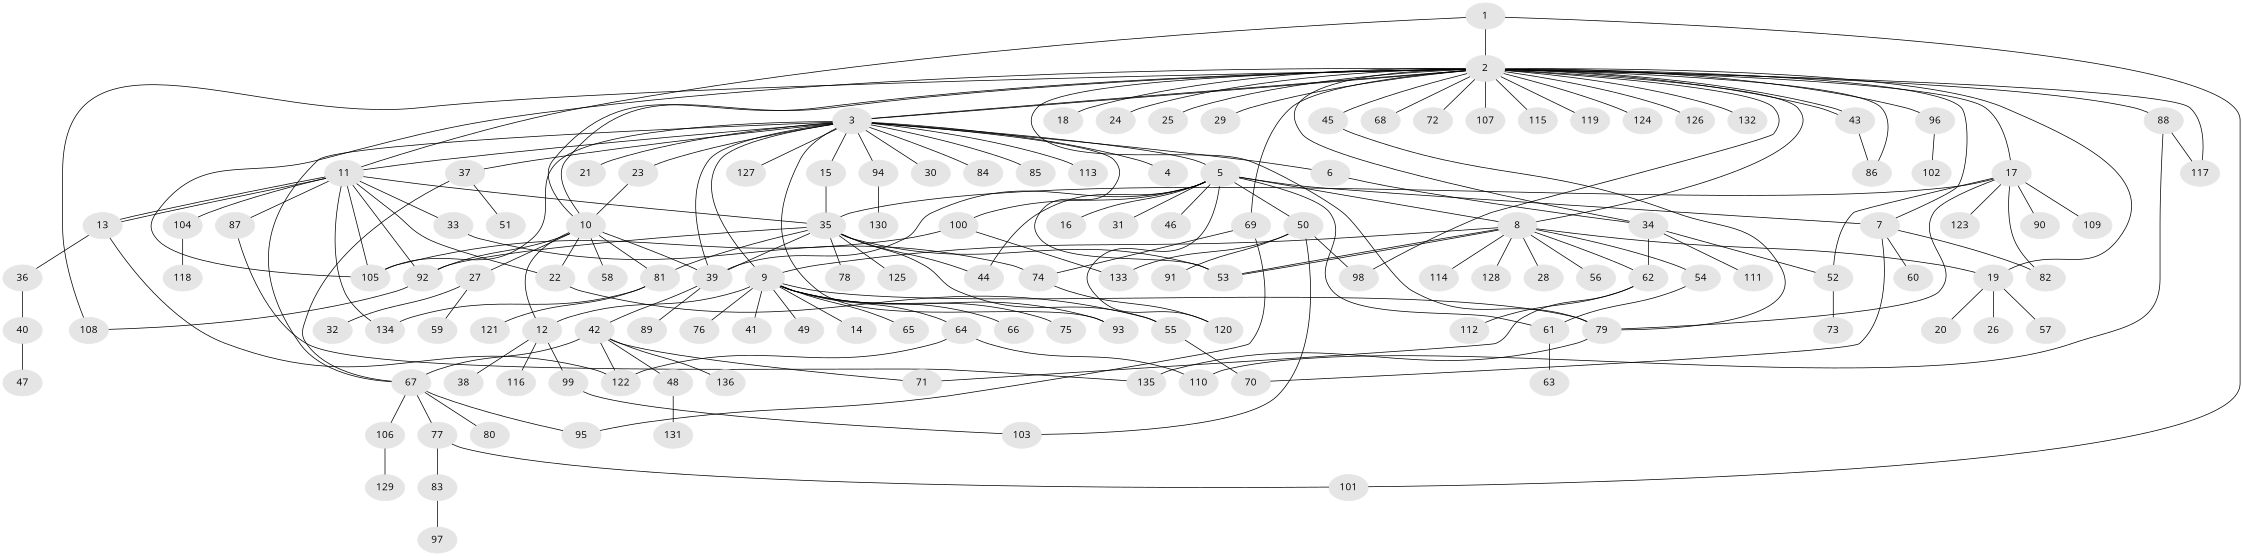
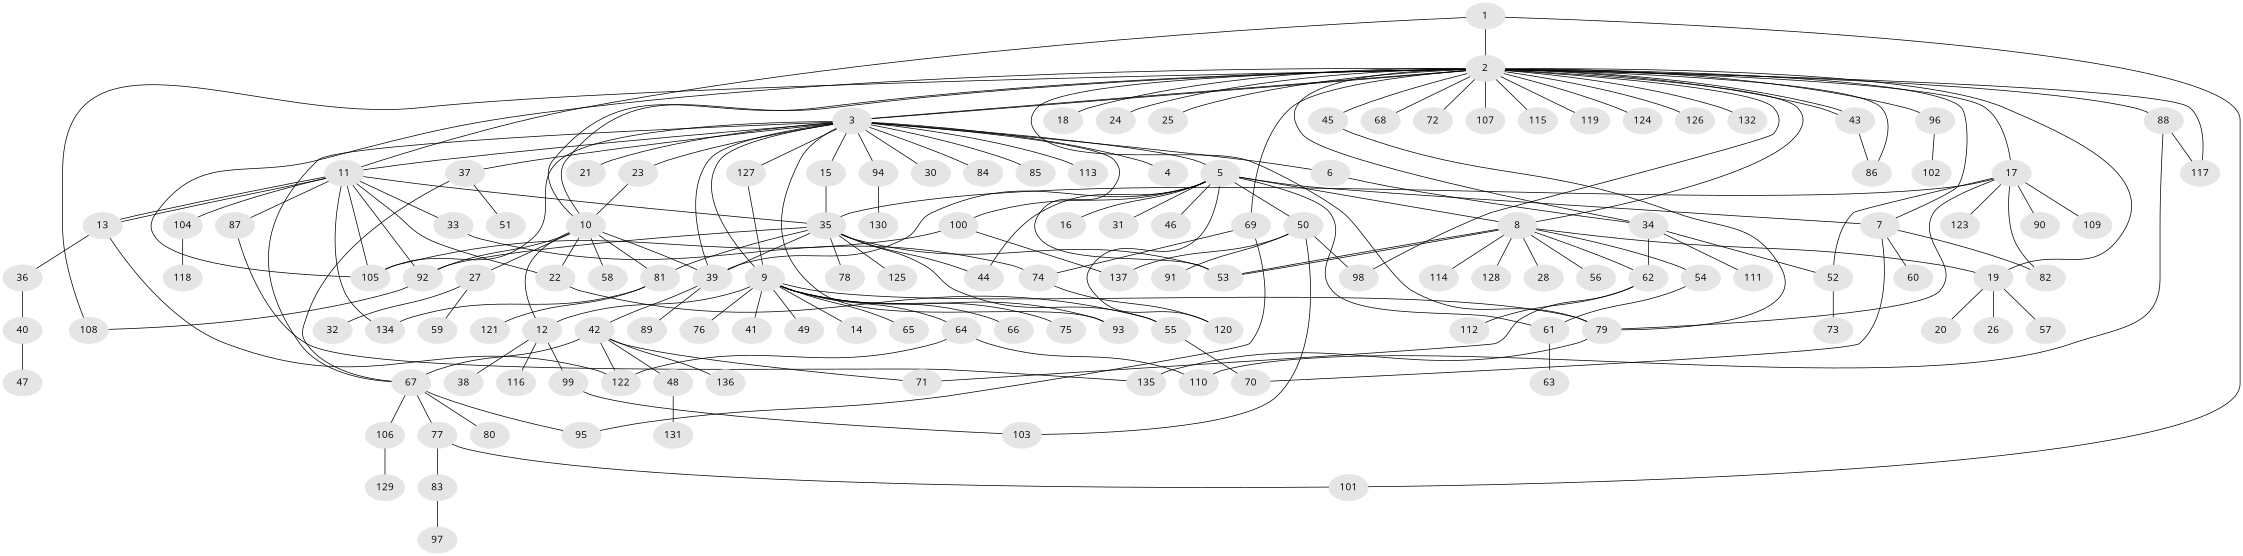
node "29": removed
edge "8" -- "9": now "127" -- "9"
node "133": label "133" -> "137"
